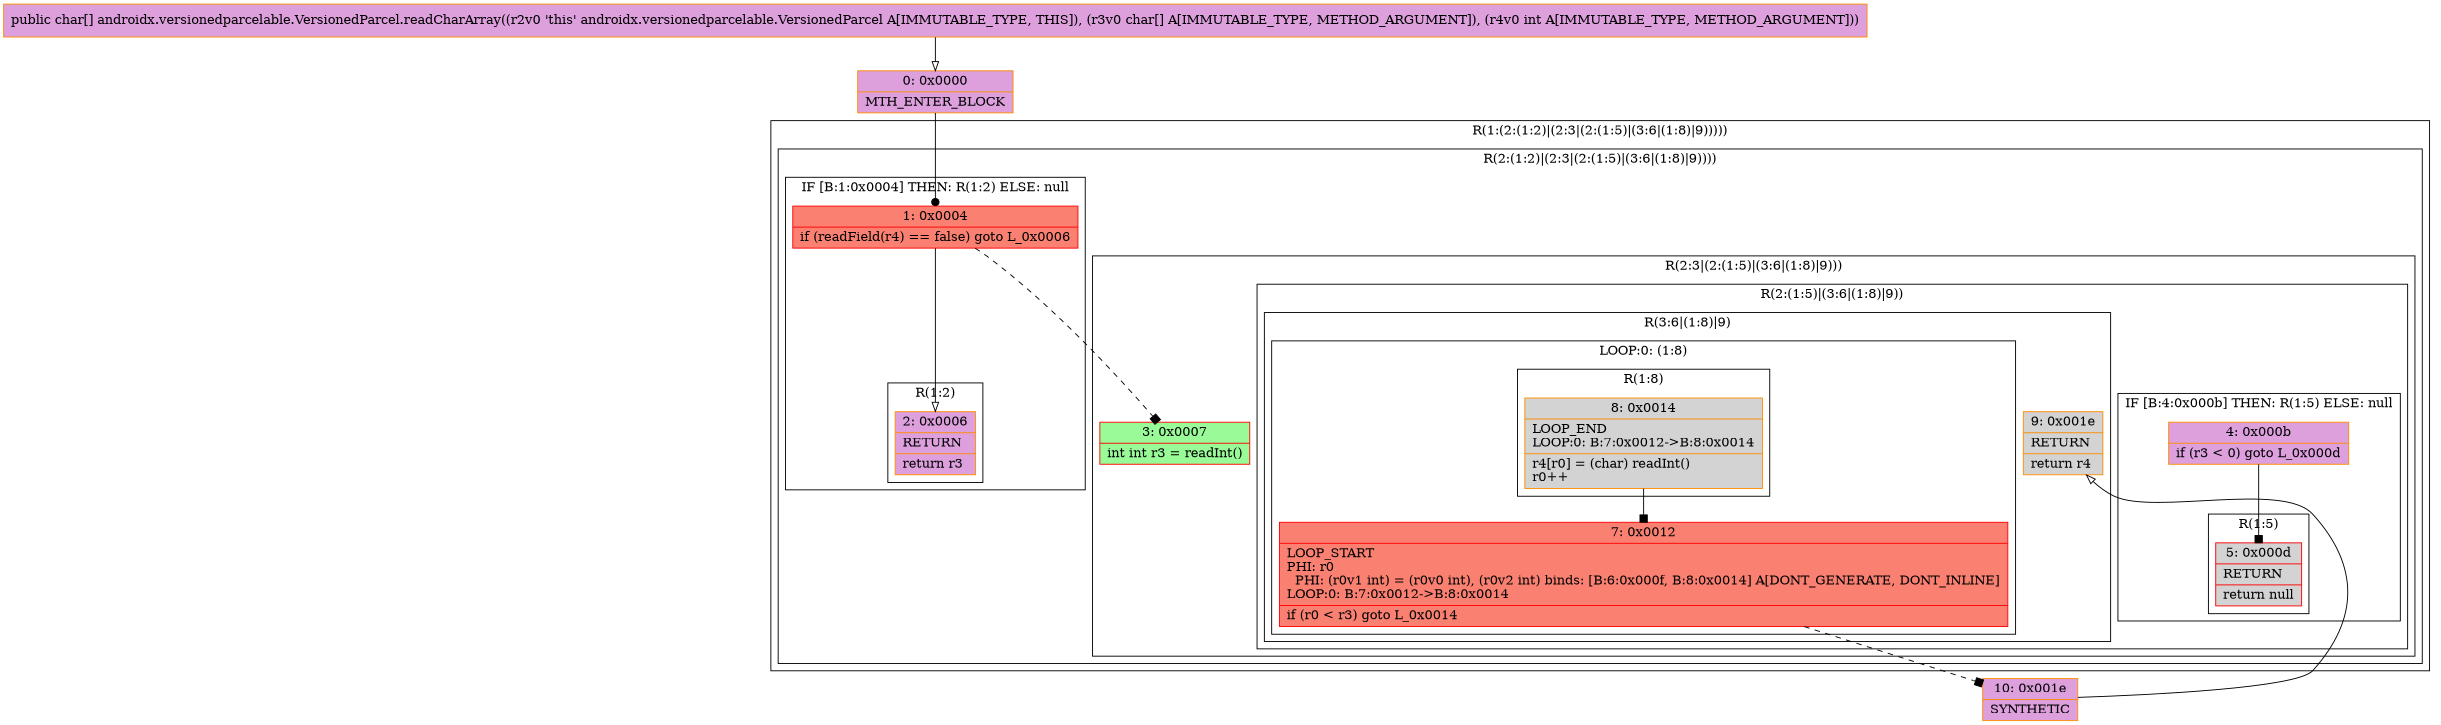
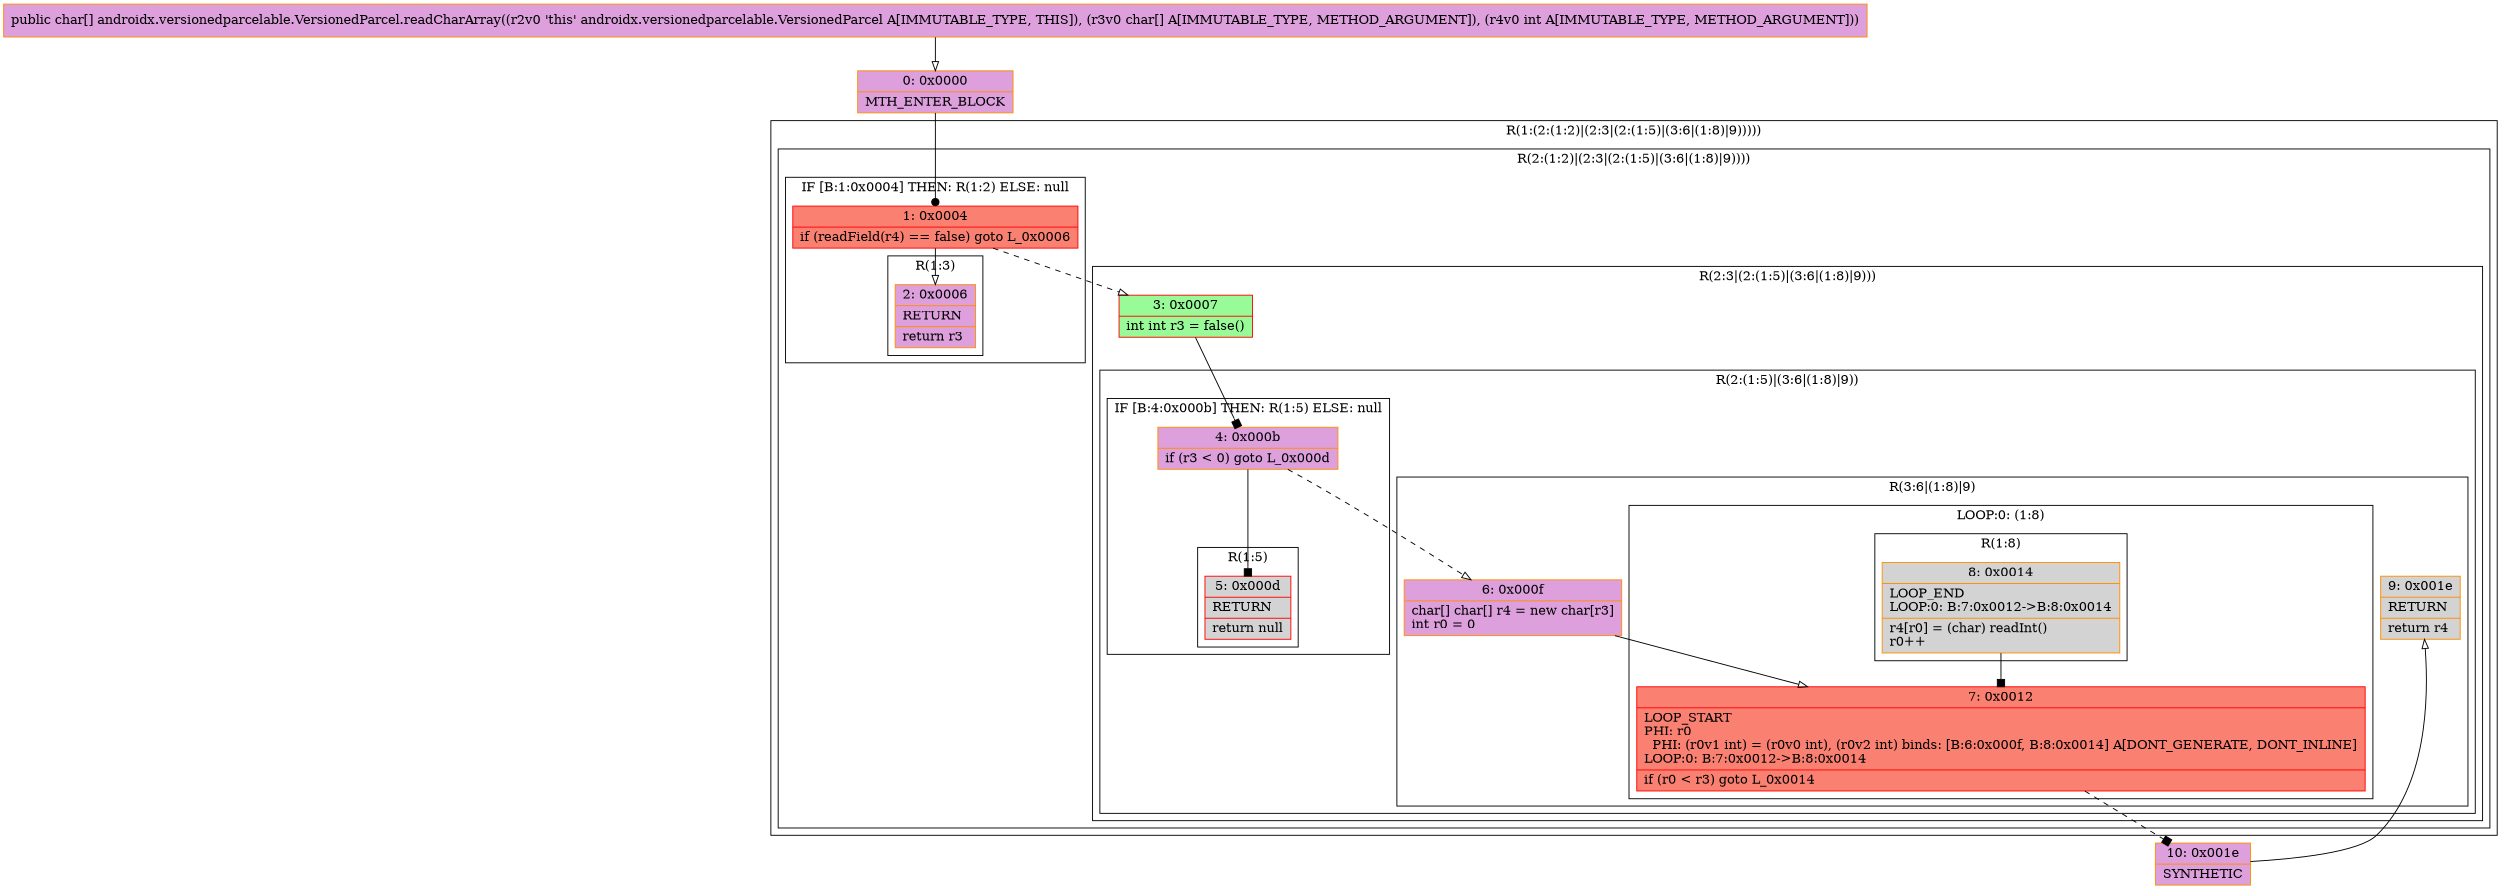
edge "1: 0x0004" -> "3: 0x0007": arrowhead box -> onormal
edge "3: 0x0007" -> "4: 0x000b": added
cluster "R(1:2)": label "R(1:2)" -> "R(1:3)"
node "3: 0x0007": text "int int r3 = readInt()" -> "int int r3 = false()"
node "6: 0x000f": added
